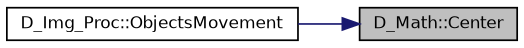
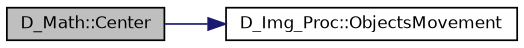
edge "D_Img_Proc::ObjectsMovement" -> "D_Math::Center": reversed
